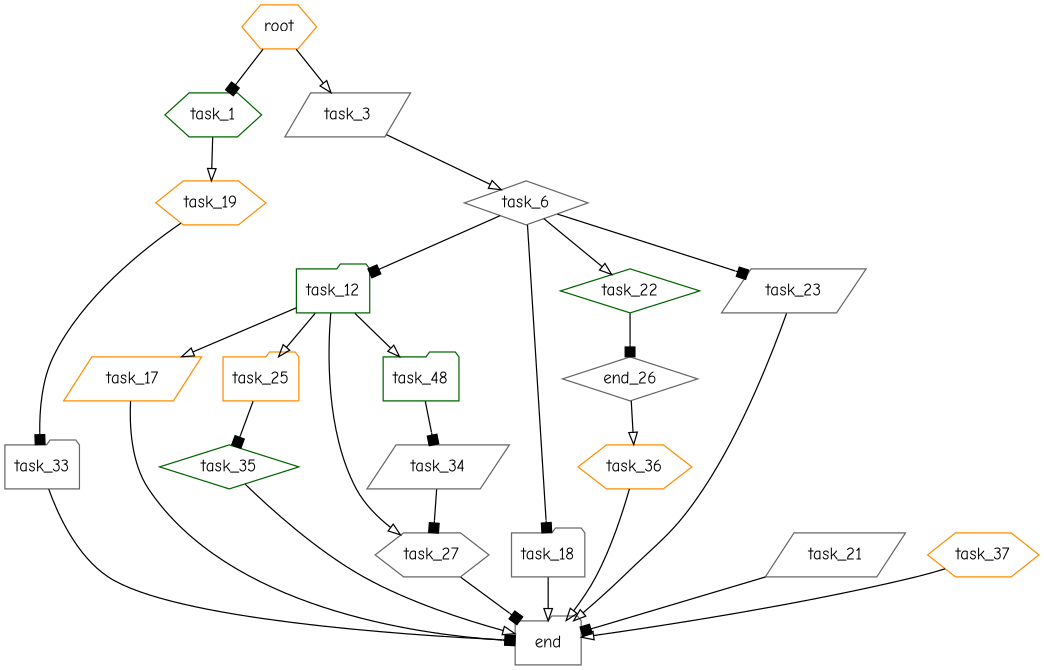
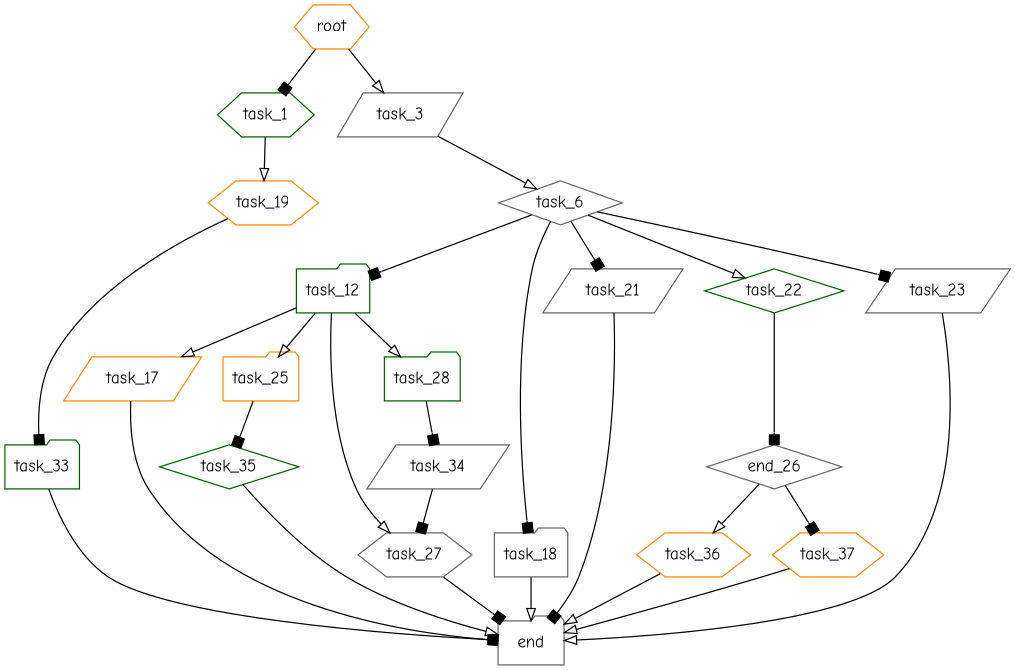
edge "task_6" -> "task_21": added
node "task_48": label "task_48" -> "task_28"
node "task_33": color gray40 -> darkgreen
edge "end_26" -> "task_37": added
